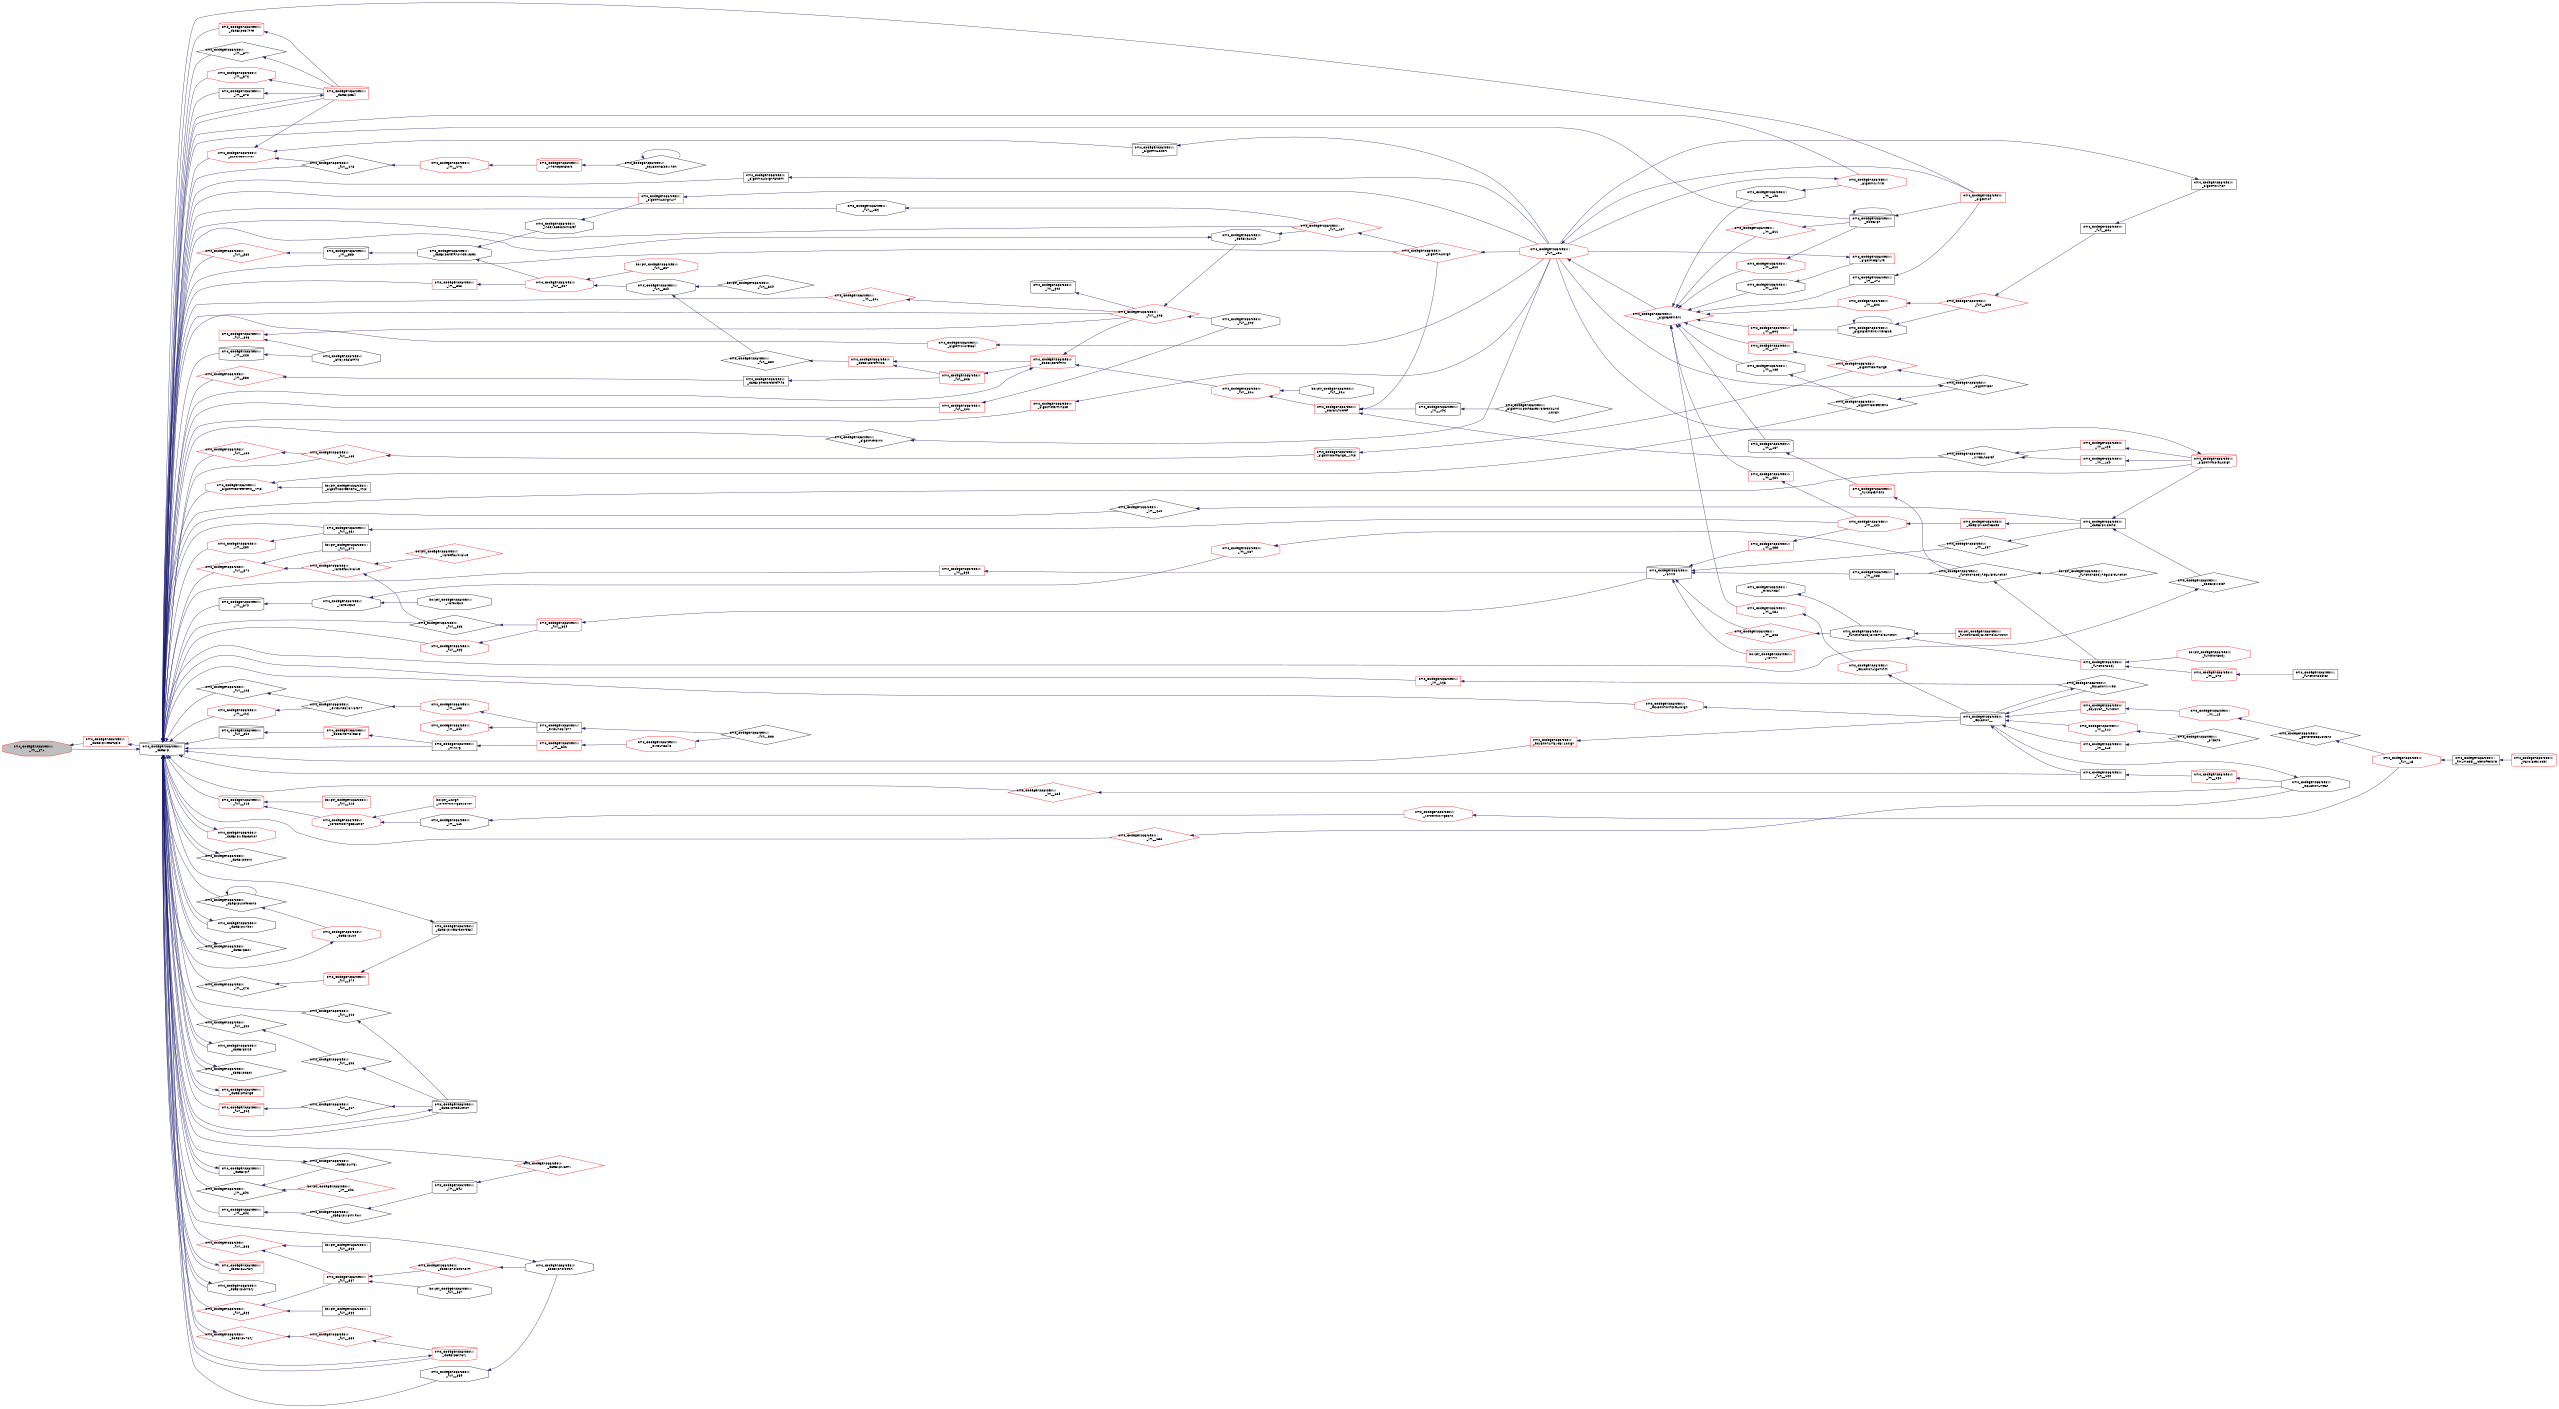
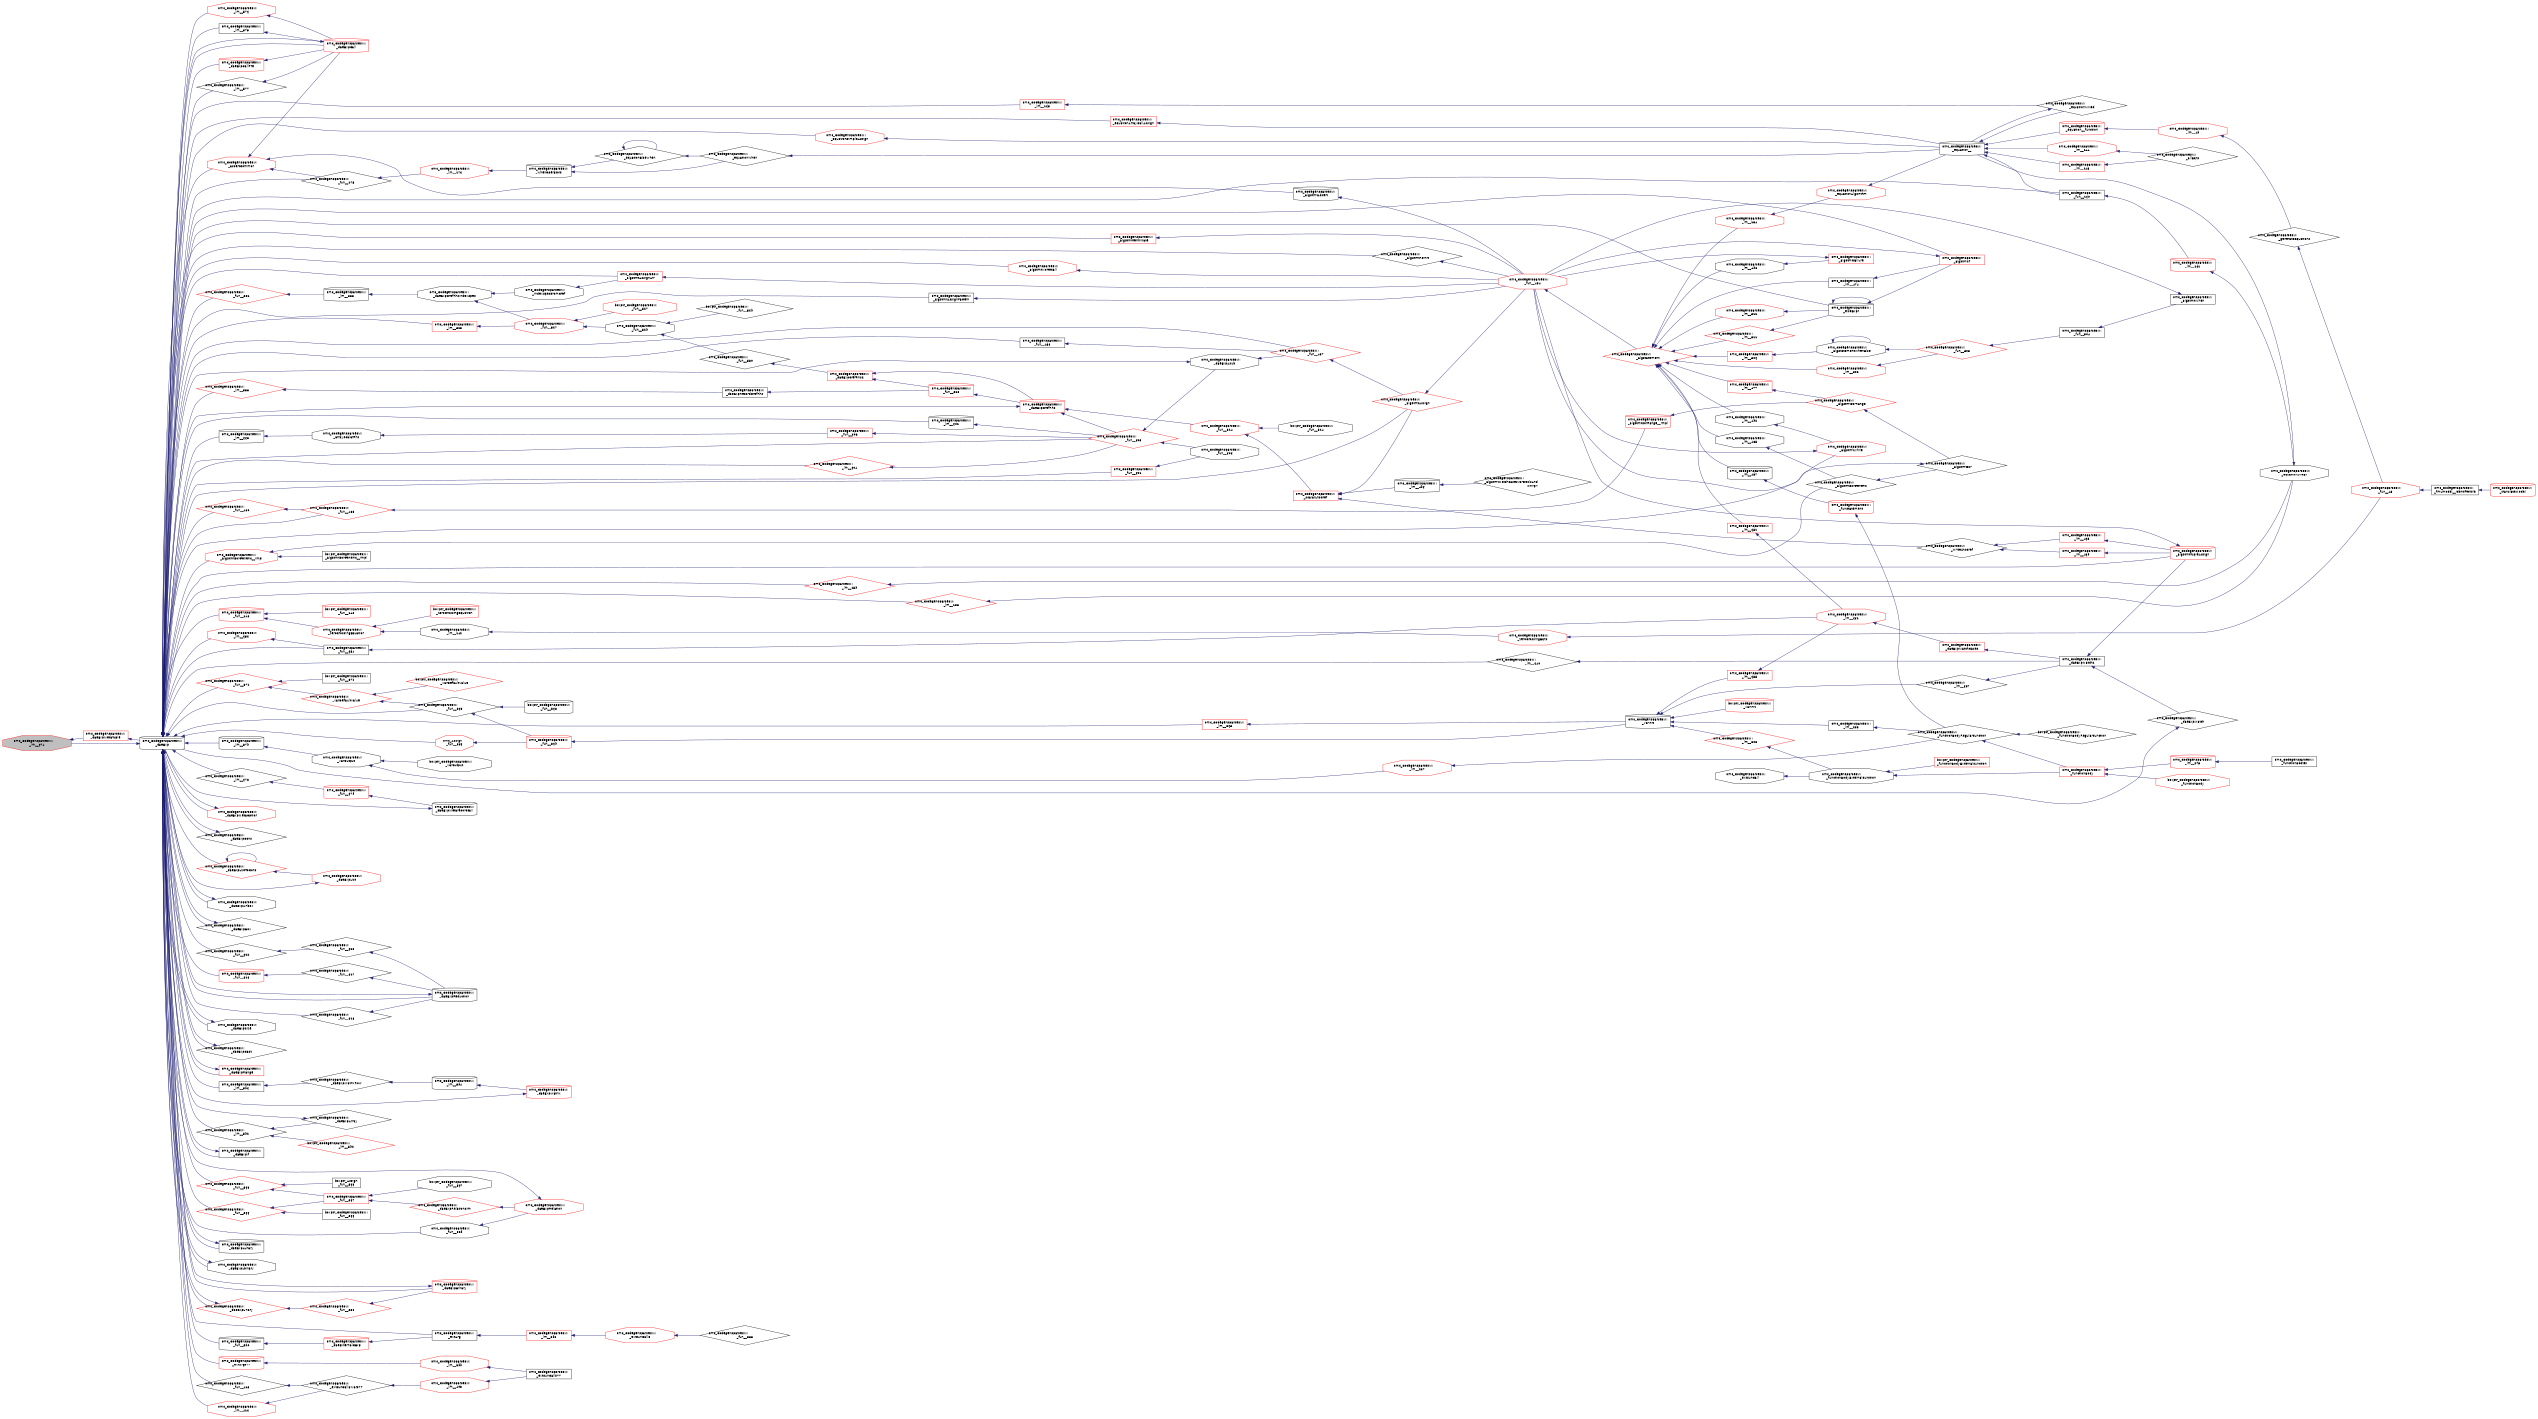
node "omc_CodegenSparseFMI _equationWhen": added
node "omc_CodegenSparseFMI _whenOperators": color red -> black
edge "omc_CodegenSparseFMI _algStmtIf" -> "omc_CodegenSparseFMI _fun__454": reversed
node "omc_CodegenSparseFMI _fun__456": shape octagon -> box
edge "omc_CodegenSparseFMI _arrayScalarRhs" -> "omc_CodegenSparseFMI _fun__603": reversed
edge "omc_CodegenSparseFMI _lm__602" -> "omc_CodegenSparseFMI _daeExp": added
node "omc_CodegenSparseFMI _fun__366": label "omc_CodegenSparseFMI _fun__366" -> "omc_Assign _fun__366"
node "boxptr_CodegenSparseFMI _fun__368": added
edge "omc_CodegenSparseFMI _fun__388" -> "omc_CodegenSparseFMI _extFunCallF77": removed
node "boxptr_Assign _zeroCrossingEquation": label "boxptr_Assign _zeroCrossingEquation" -> "boxptr_CodegenSparseFMI _zeroCrossingEquation"
node "omc_CodegenSparseFMI _daeExpListToCons": color black -> red
node "omc_CodegenSparseFMI _daeExpMatrix": shape diamond -> cylinder
node "boxptr_CodegenSparseFMI _fun__563": label "boxptr_CodegenSparseFMI _fun__563" -> "boxptr_Assign _fun__563"
node "omc_CodegenSparseFMI _daeExpLunary": color red -> black
node "omc_CodegenSparseFMI _daeExpRelation": color black -> red
node "omc_CodegenSparseFMI _extArgF77": added
